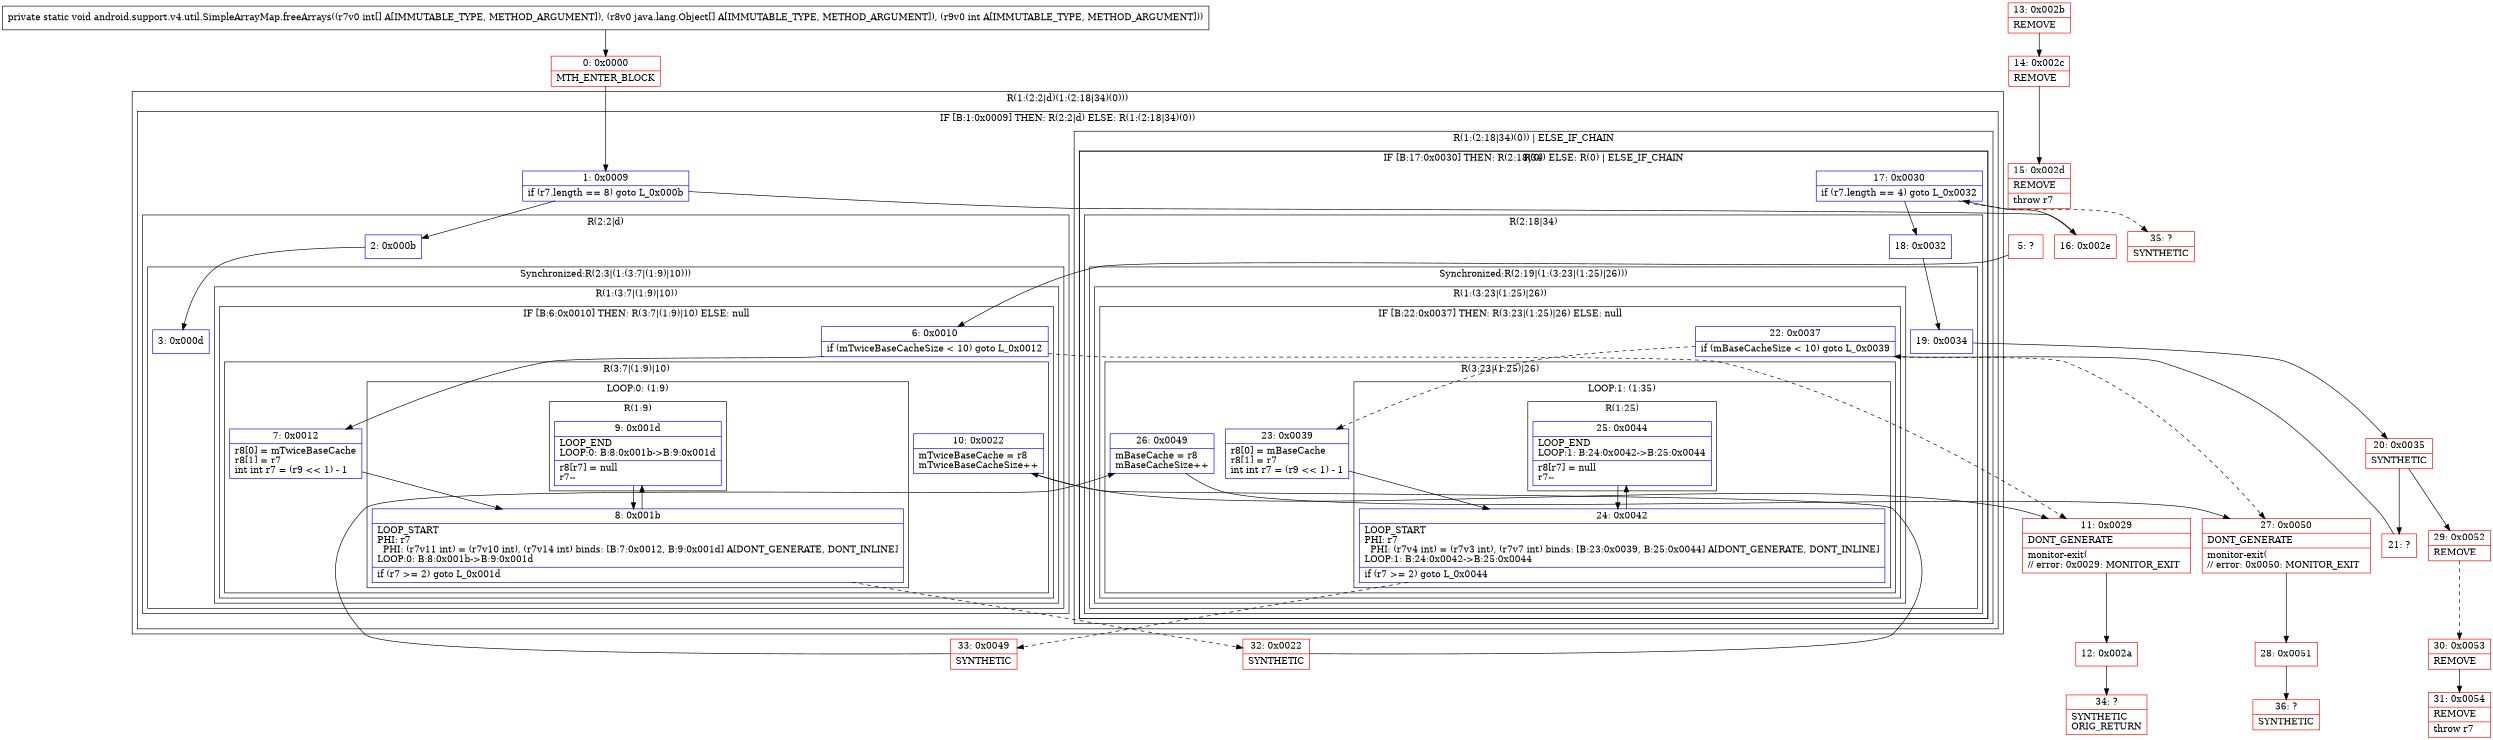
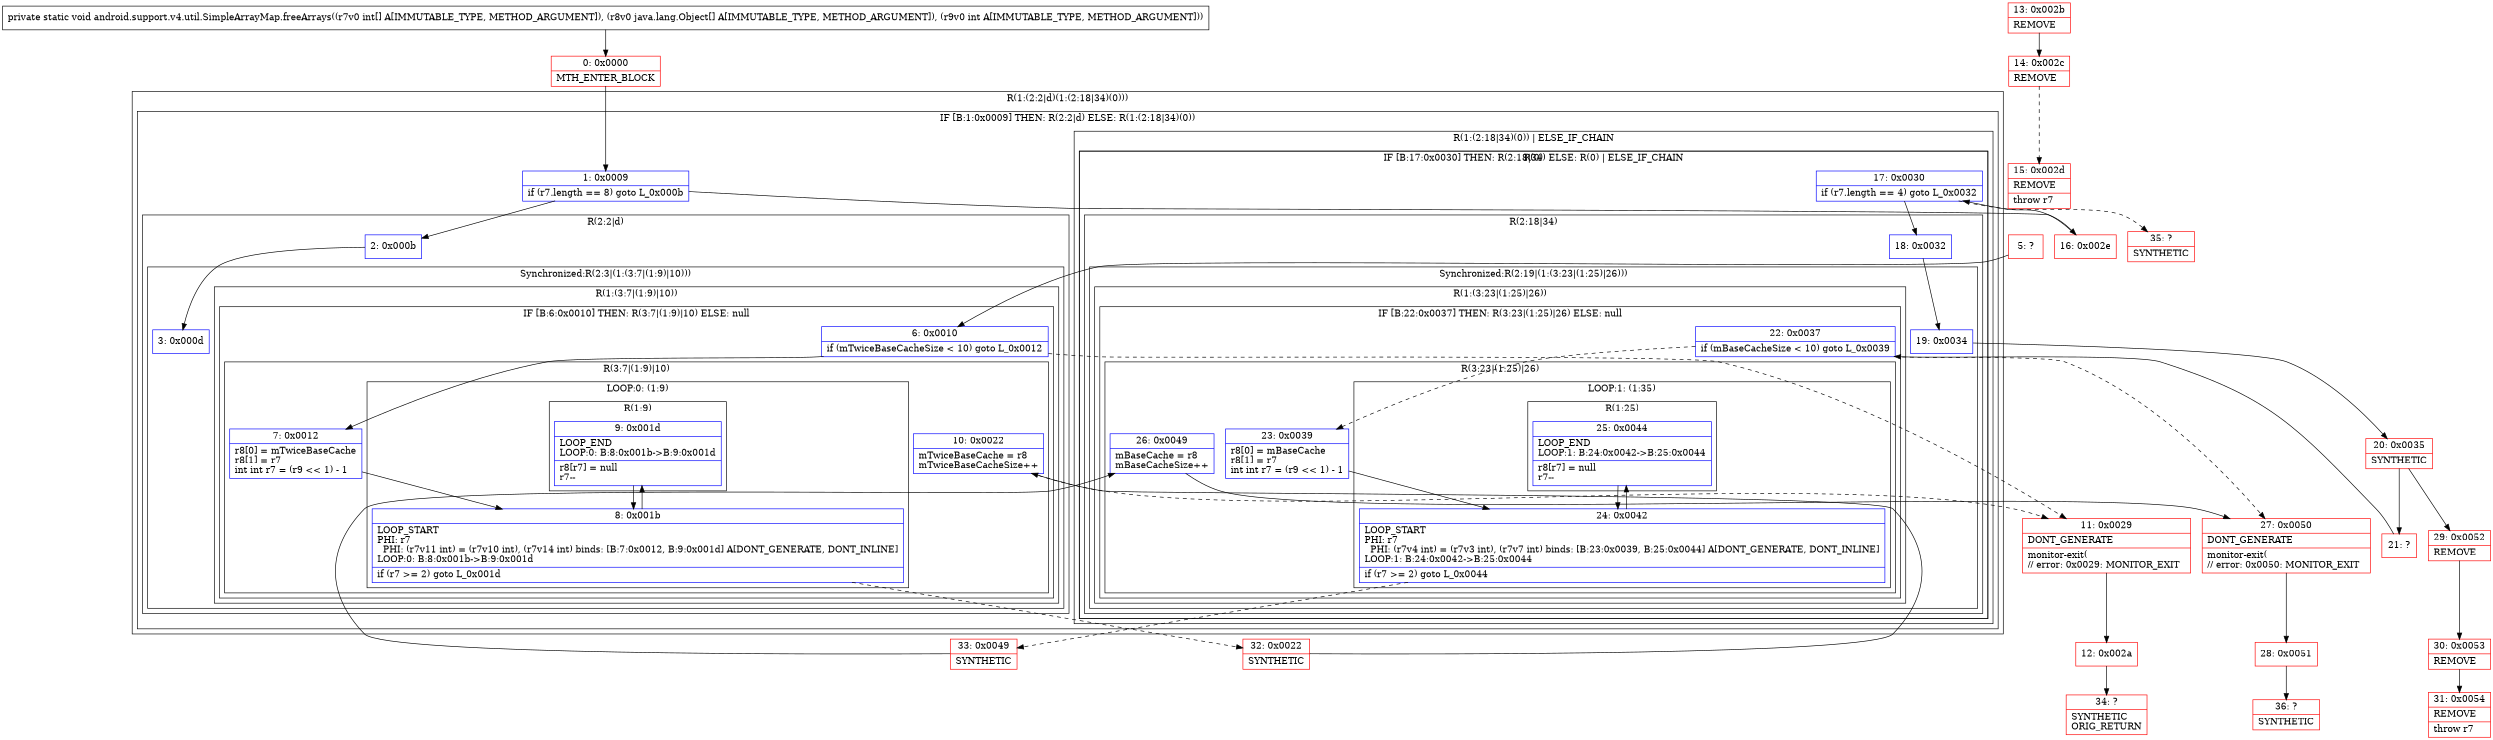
edge "14: 0x002c" -> "15: 0x002d": style solid -> dashed
edge "10: 0x0022" -> "11: 0x0029": style solid -> dashed
edge "29: 0x0052" -> "30: 0x0053": style dashed -> solid
